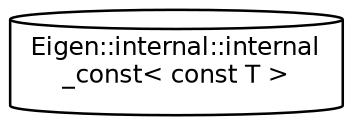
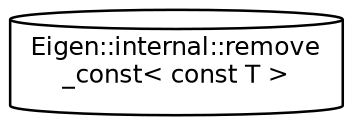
node "Eigen::internal::internal _const< const T >": label "Eigen::internal::internal _const< const T >" -> "Eigen::internal::remove _const< const T >"
